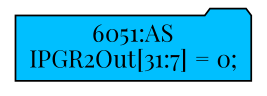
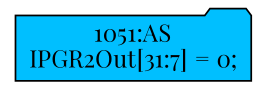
node "6051:AS IPGR2Out[31:7] = 0;": label "6051:AS IPGR2Out[31:7] = 0;" -> "1051:AS IPGR2Out[31:7] = 0;"
